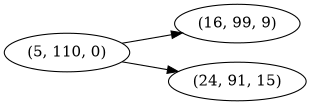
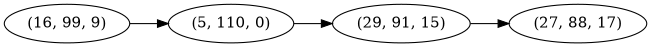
node "(27, 88, 17)": added
edge "(5, 110, 0)" -> "(16, 99, 9)": reversed
node "(24, 91, 15)": label "(24, 91, 15)" -> "(29, 91, 15)"
